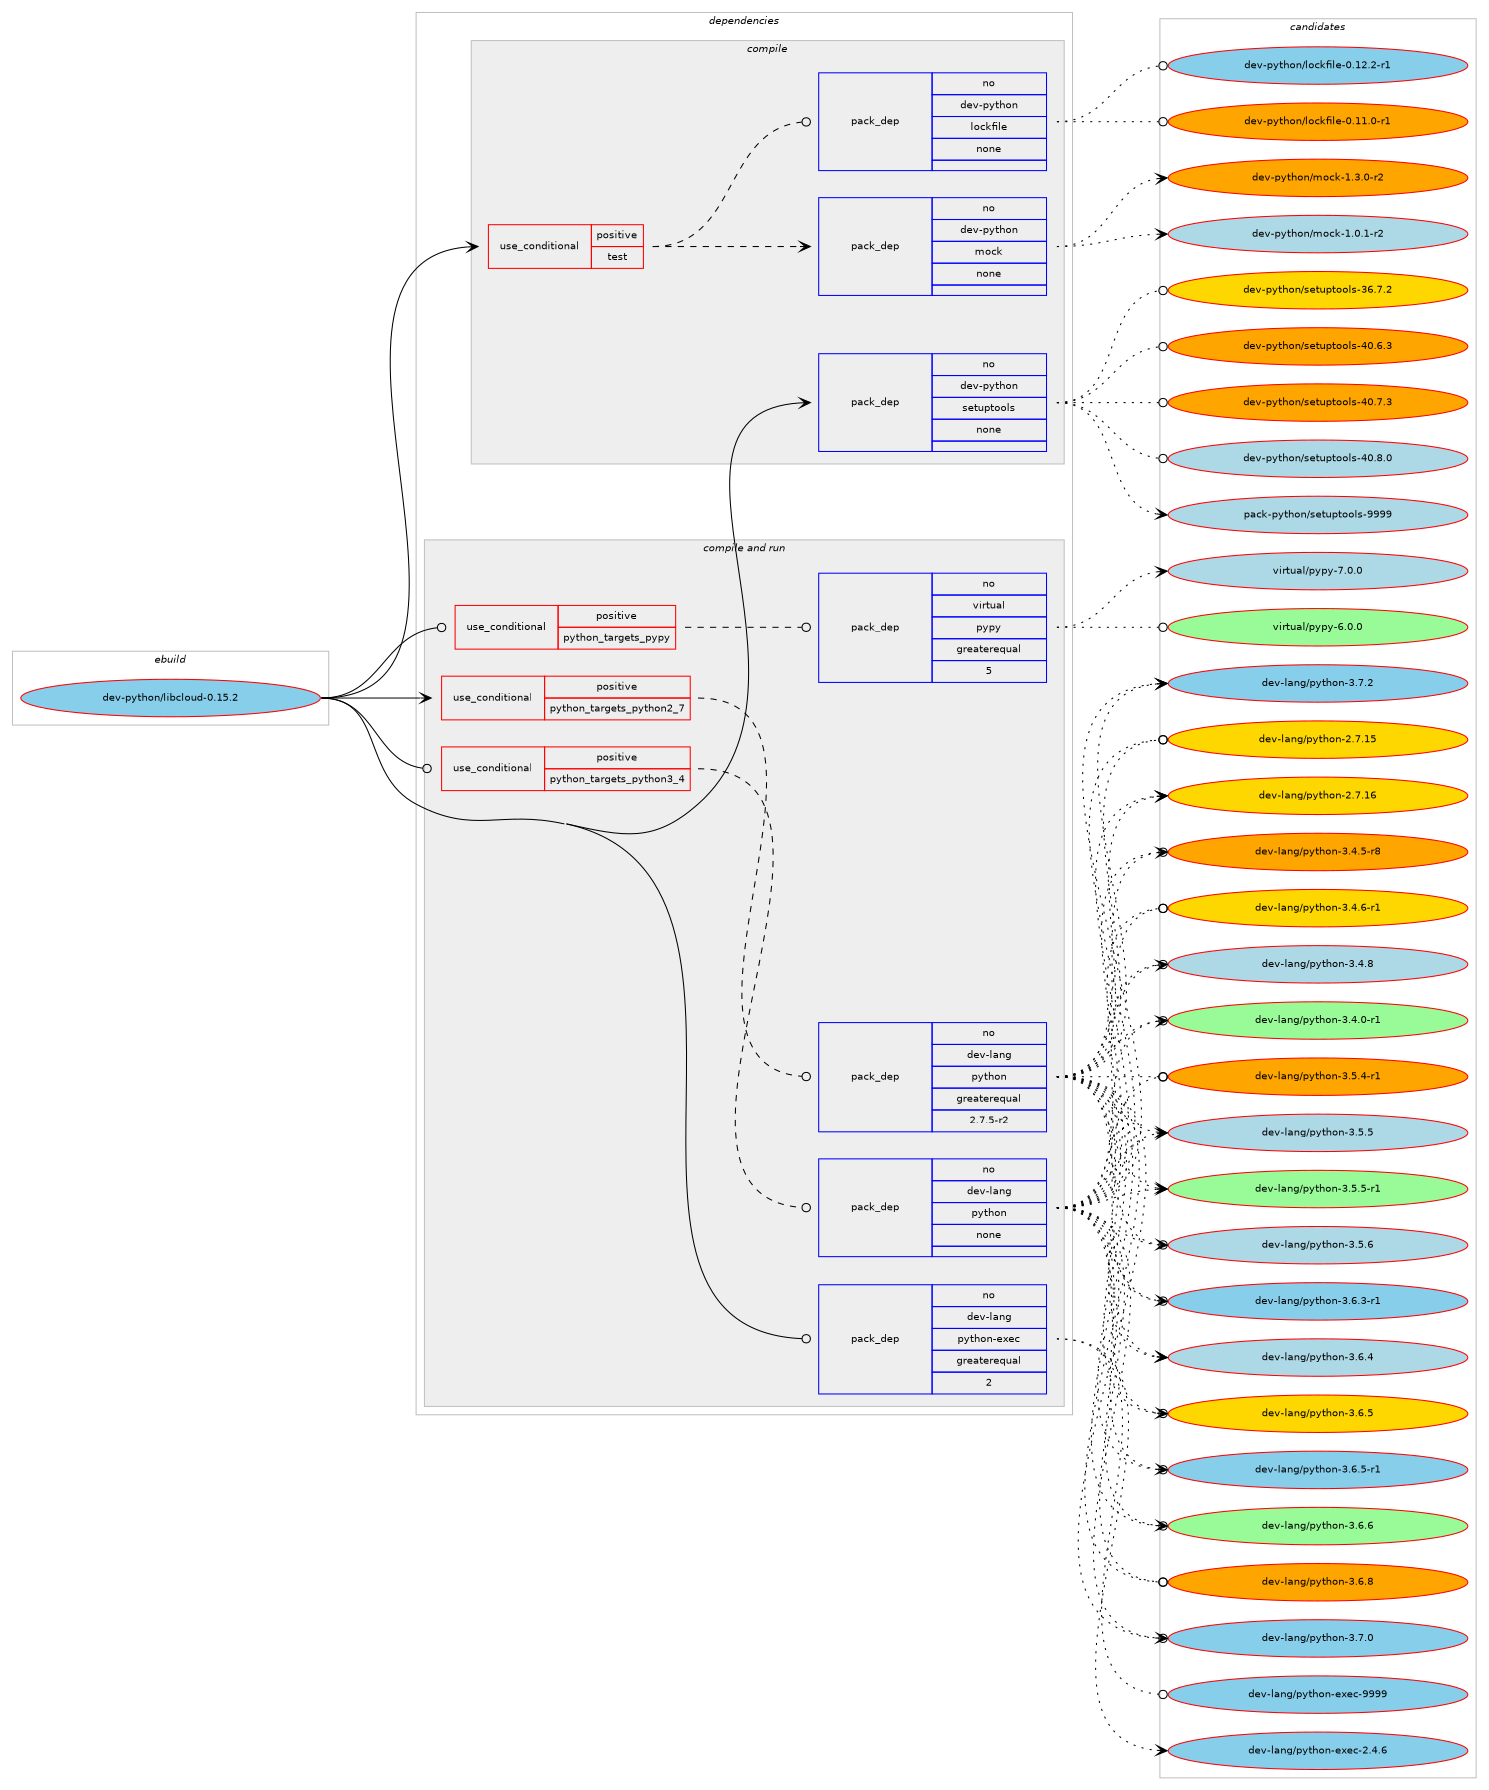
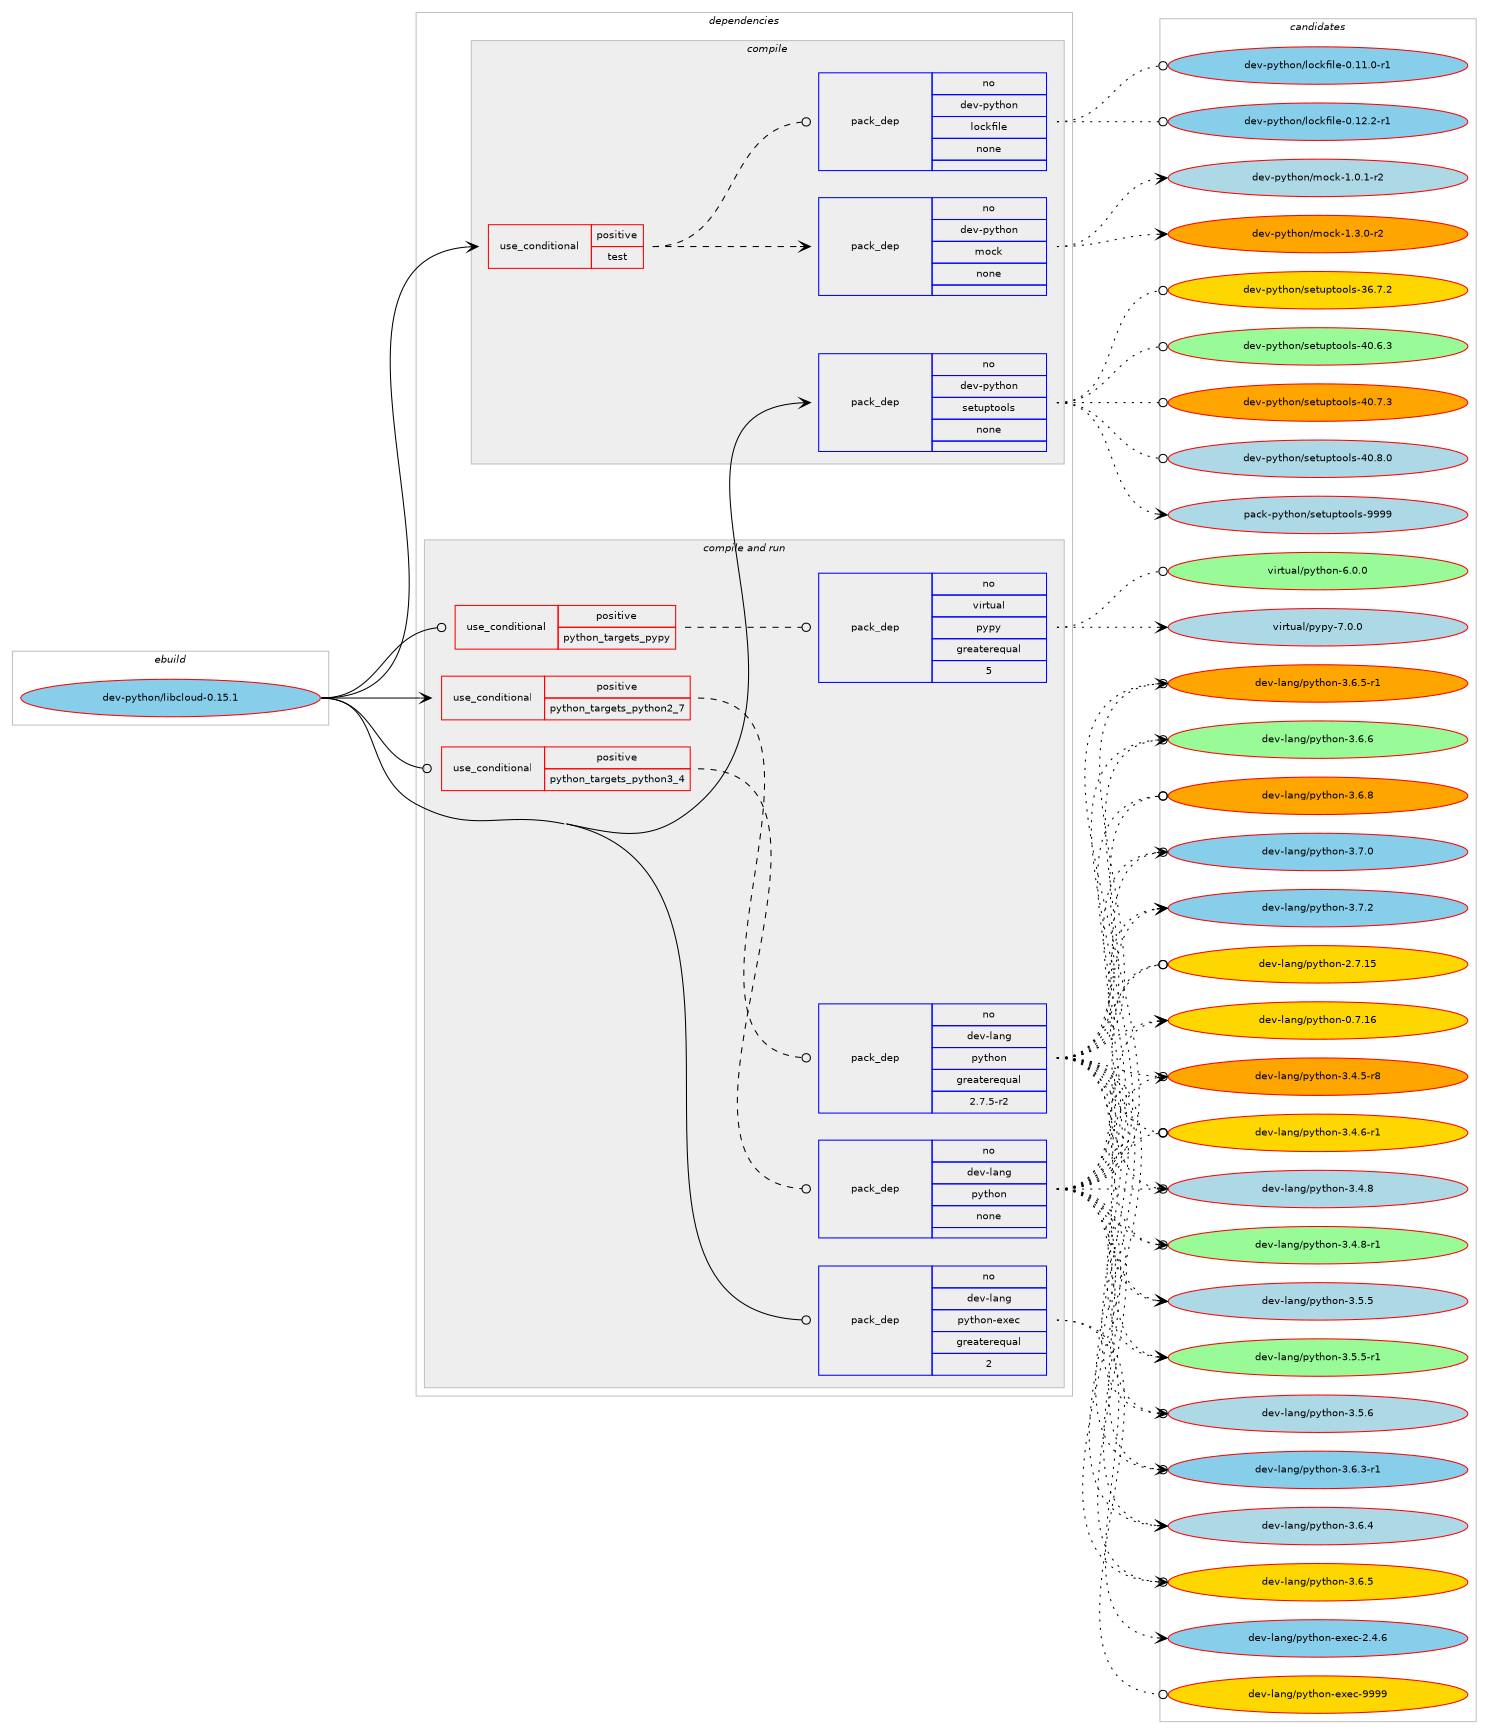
node "dev-python/lockfile-0.11.0-r1": fillcolor orange -> skyblue
node "dev-python/setuptools-40.6.3": fillcolor orange -> palegreen
node "virtual/pypy-6.0.0": label "virtual/pypy-6.0.0" -> "virtual/python-6.0.0"
node "dev-python/libcloud-0.15.2": label "dev-python/libcloud-0.15.2" -> "dev-python/libcloud-0.15.1"
node "dev-lang/python-2.7.16": label "dev-lang/python-2.7.16" -> "dev-lang/python-0.7.16"
node "dev-lang/python-3.4.0-r1": label "dev-lang/python-3.4.0-r1" -> "dev-lang/python-3.4.8-r1"
node "dev-lang/python-3.5.4-r1": removed
node "dev-lang/python-3.6.5-r1": fillcolor skyblue -> orange
node "dev-lang/python-exec-9999": fillcolor skyblue -> gold
